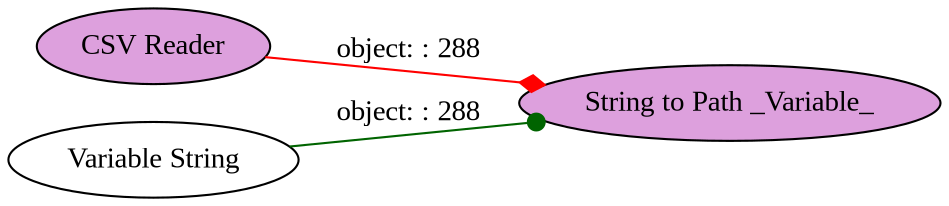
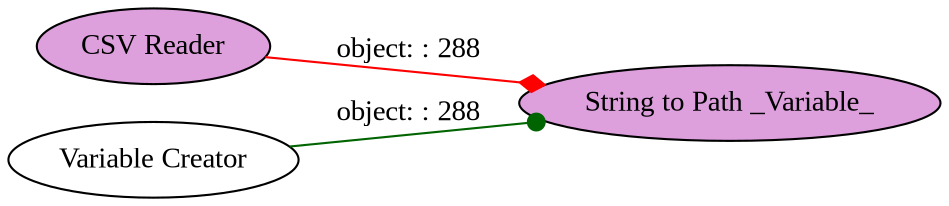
node "Variable String": label "Variable String" -> "Variable Creator"
